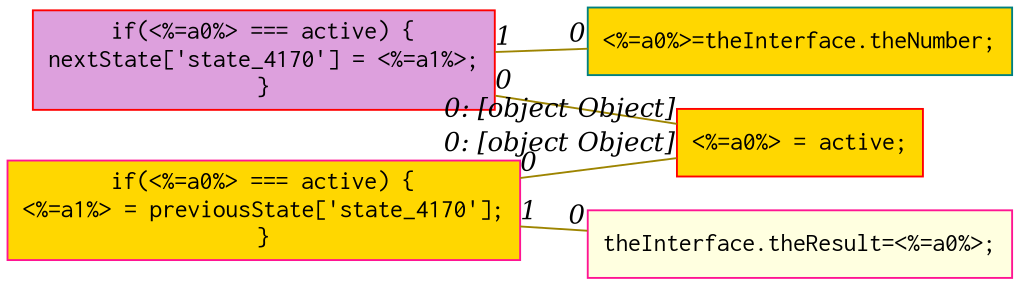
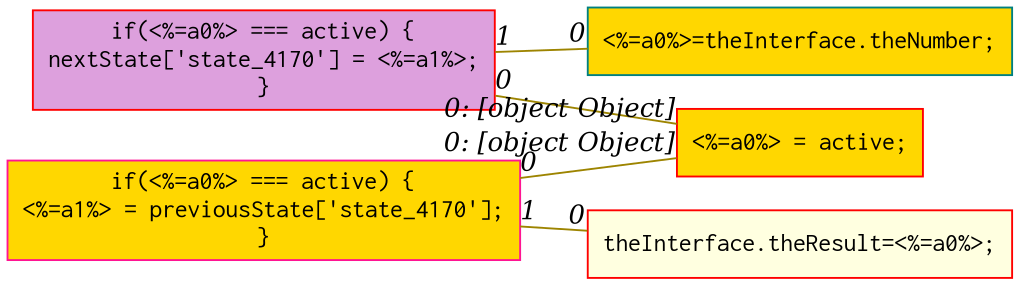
node "theInterface.theResult=<%=a0%>;": color deeppink -> red
